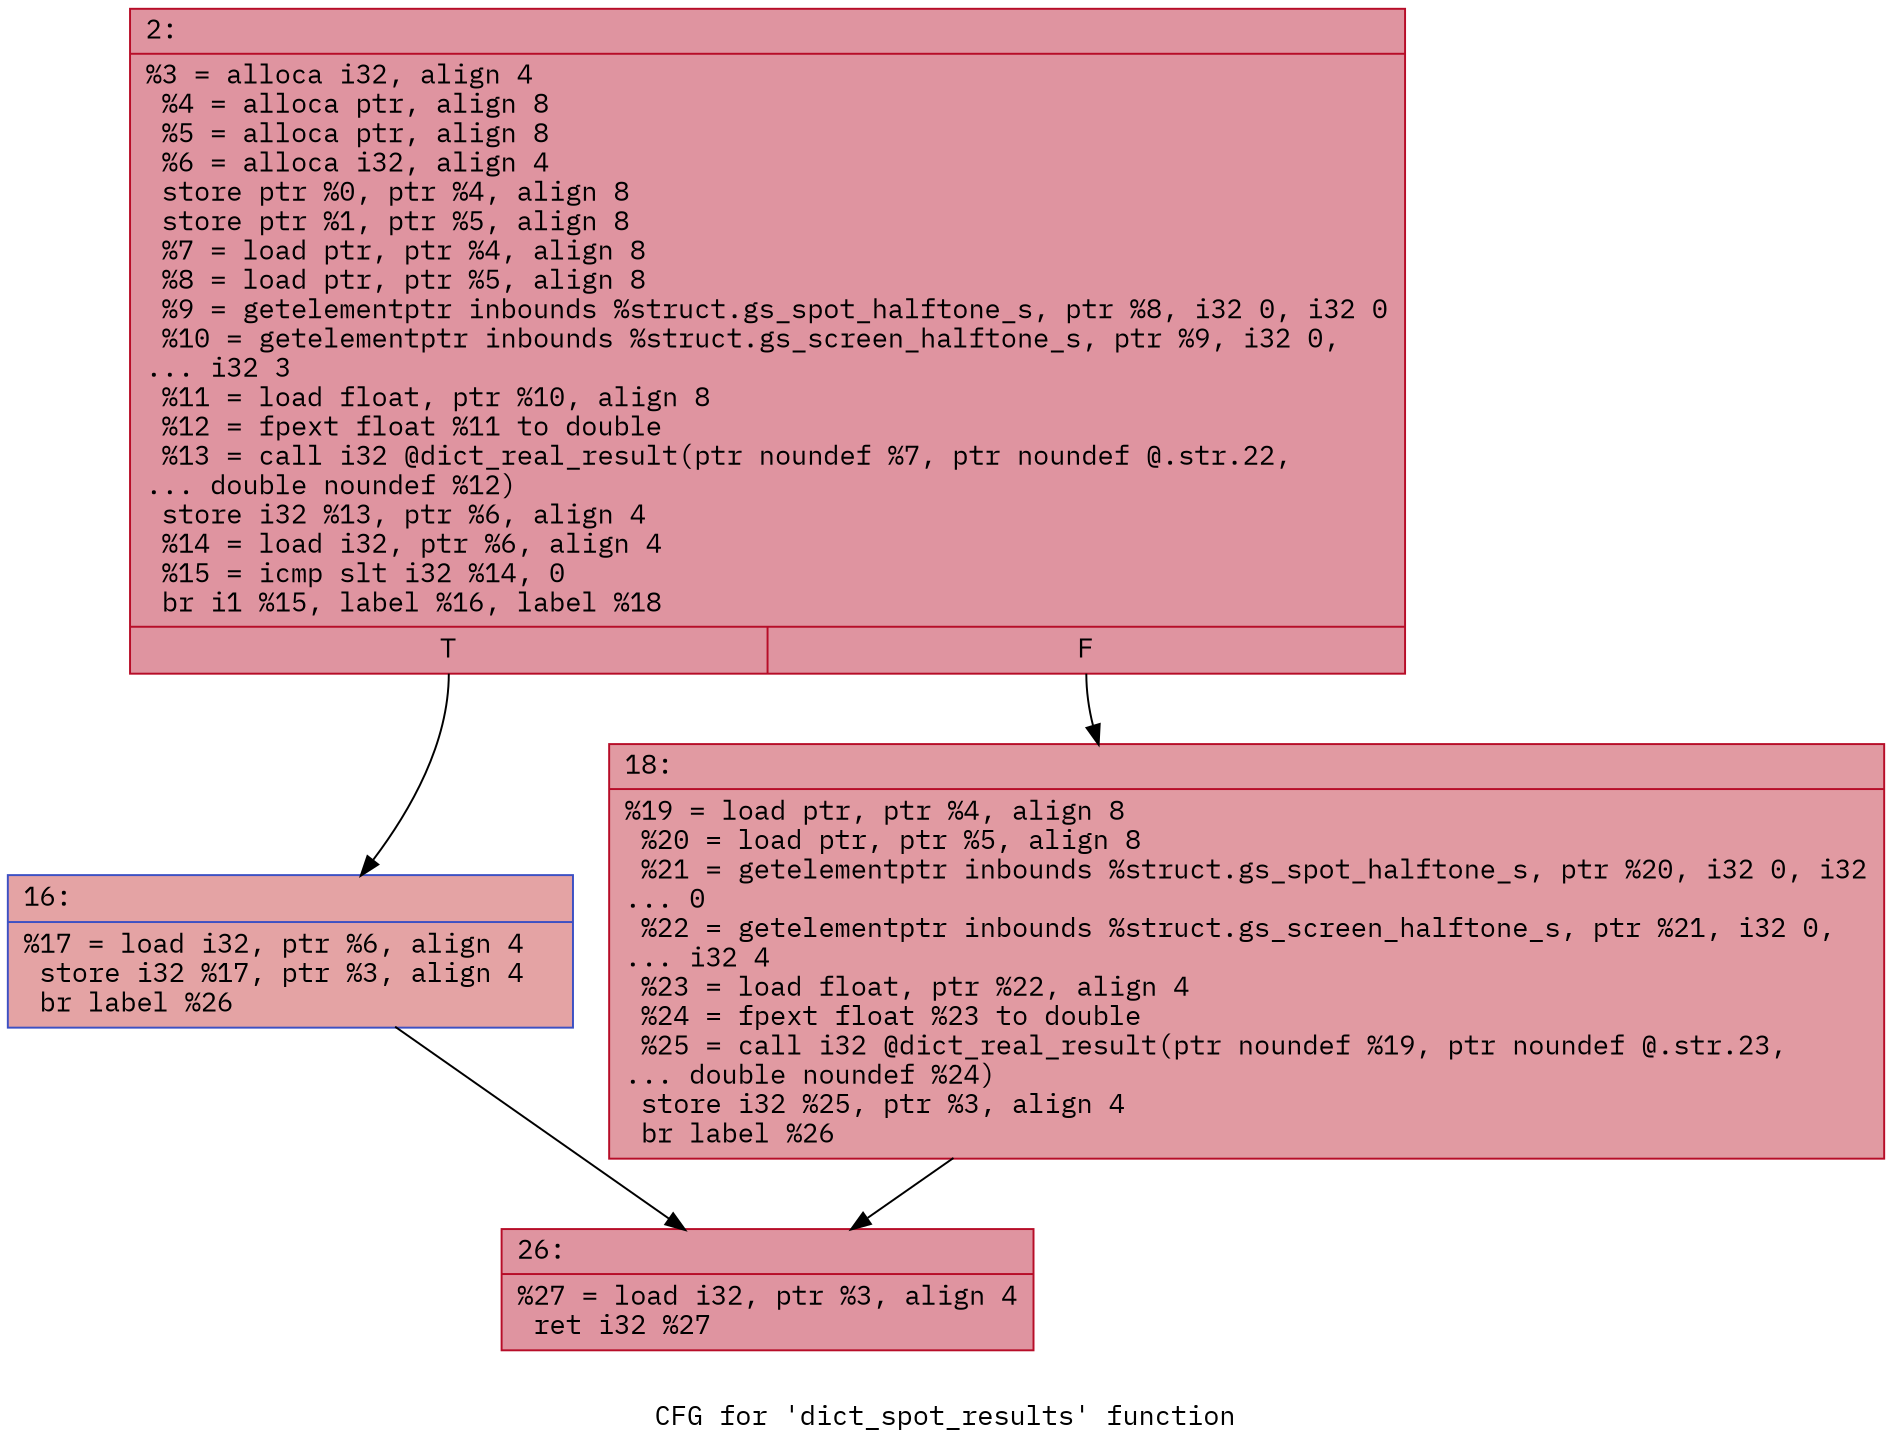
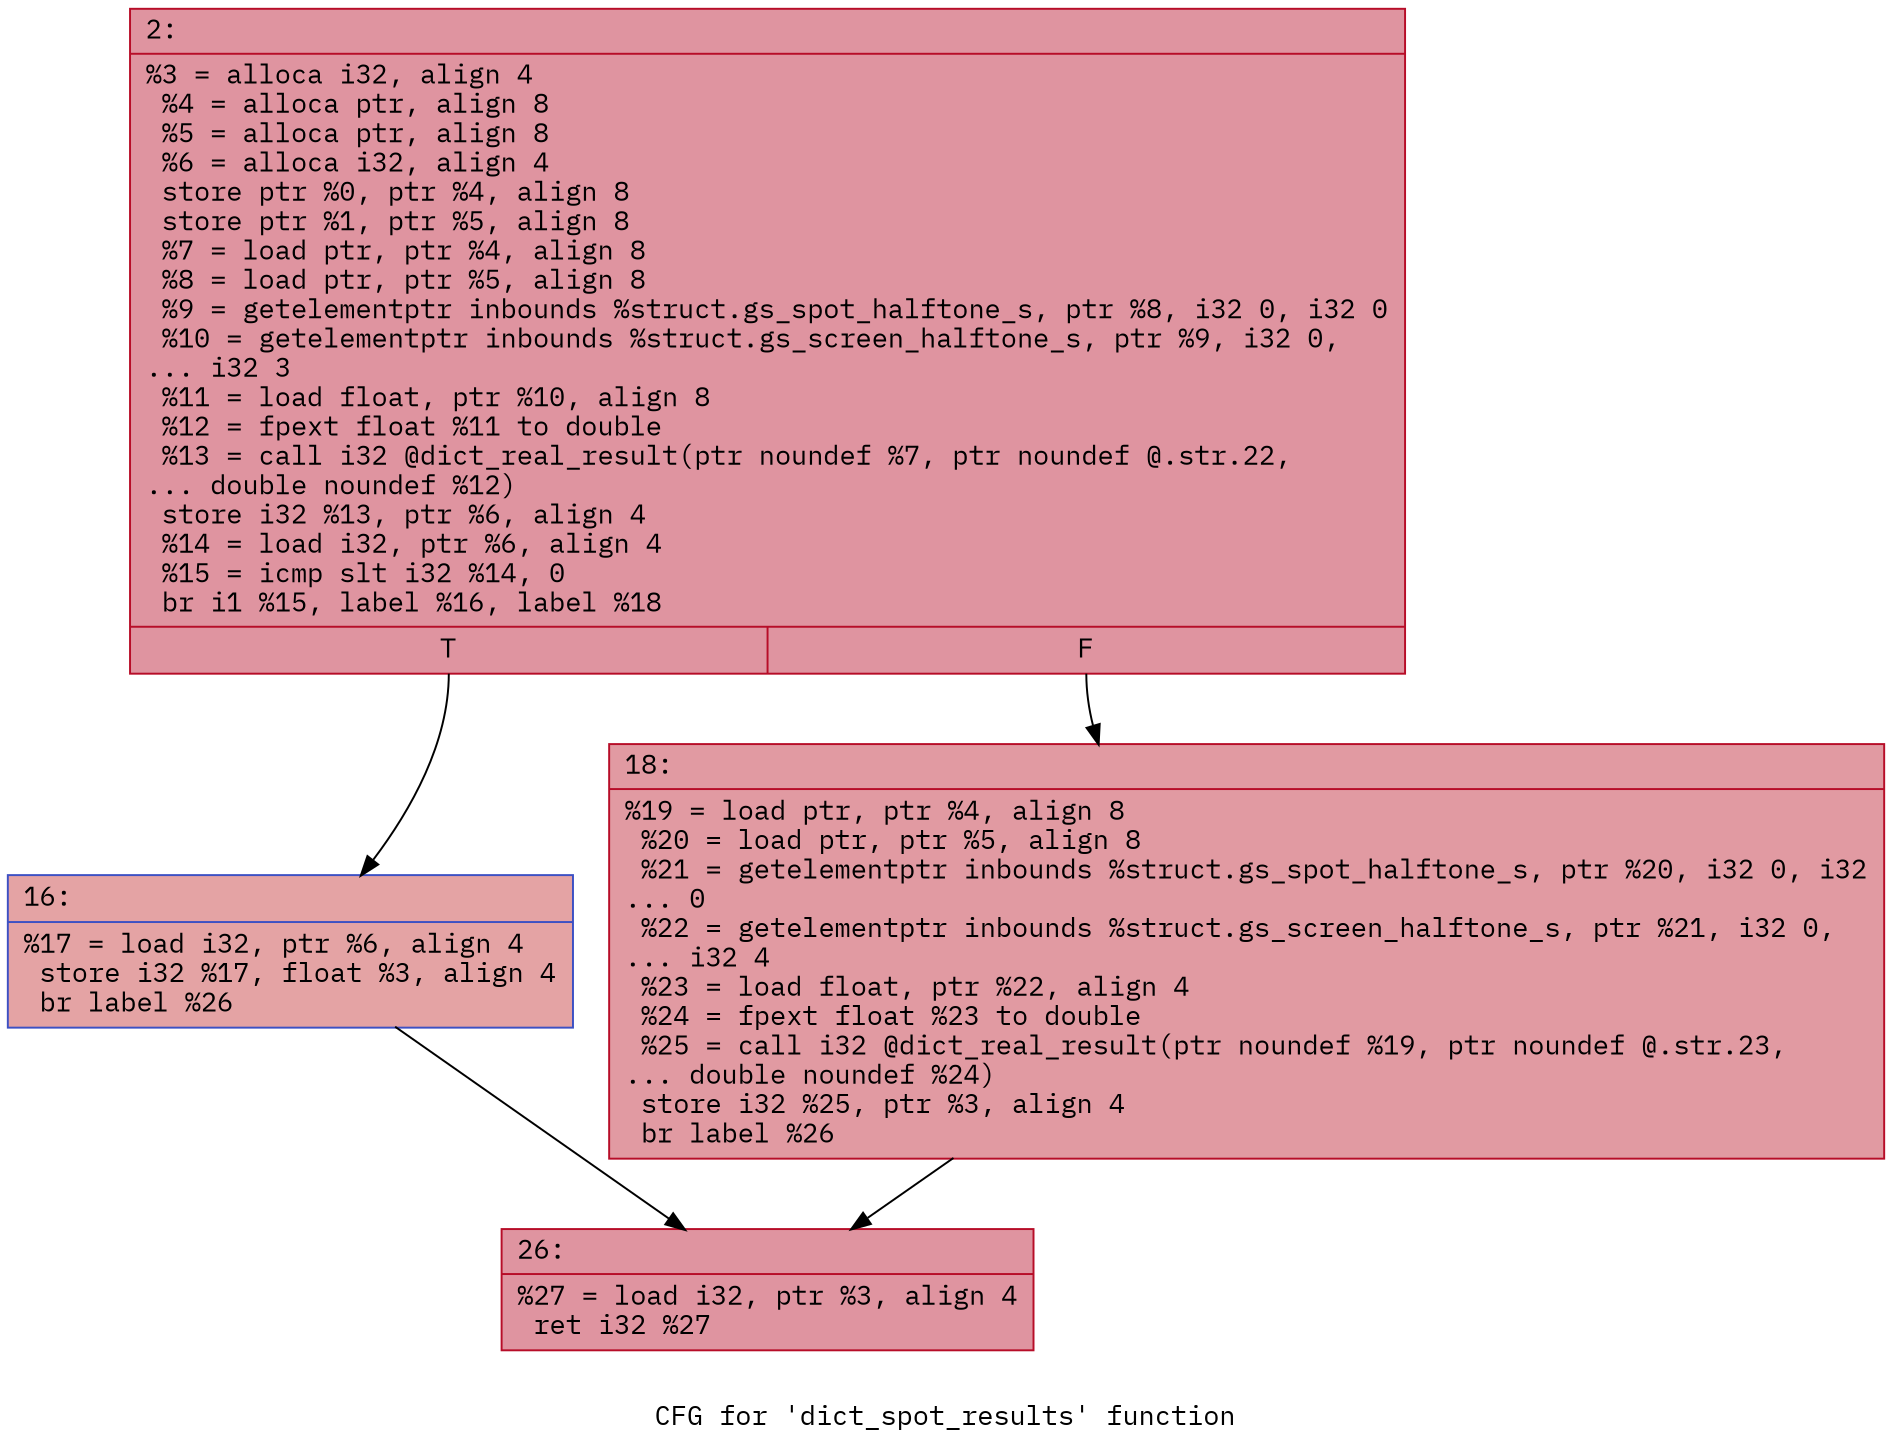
node "16:": text "store i32 %17, ptr %3, align 4" -> "store i32 %17, float %3, align 4"
